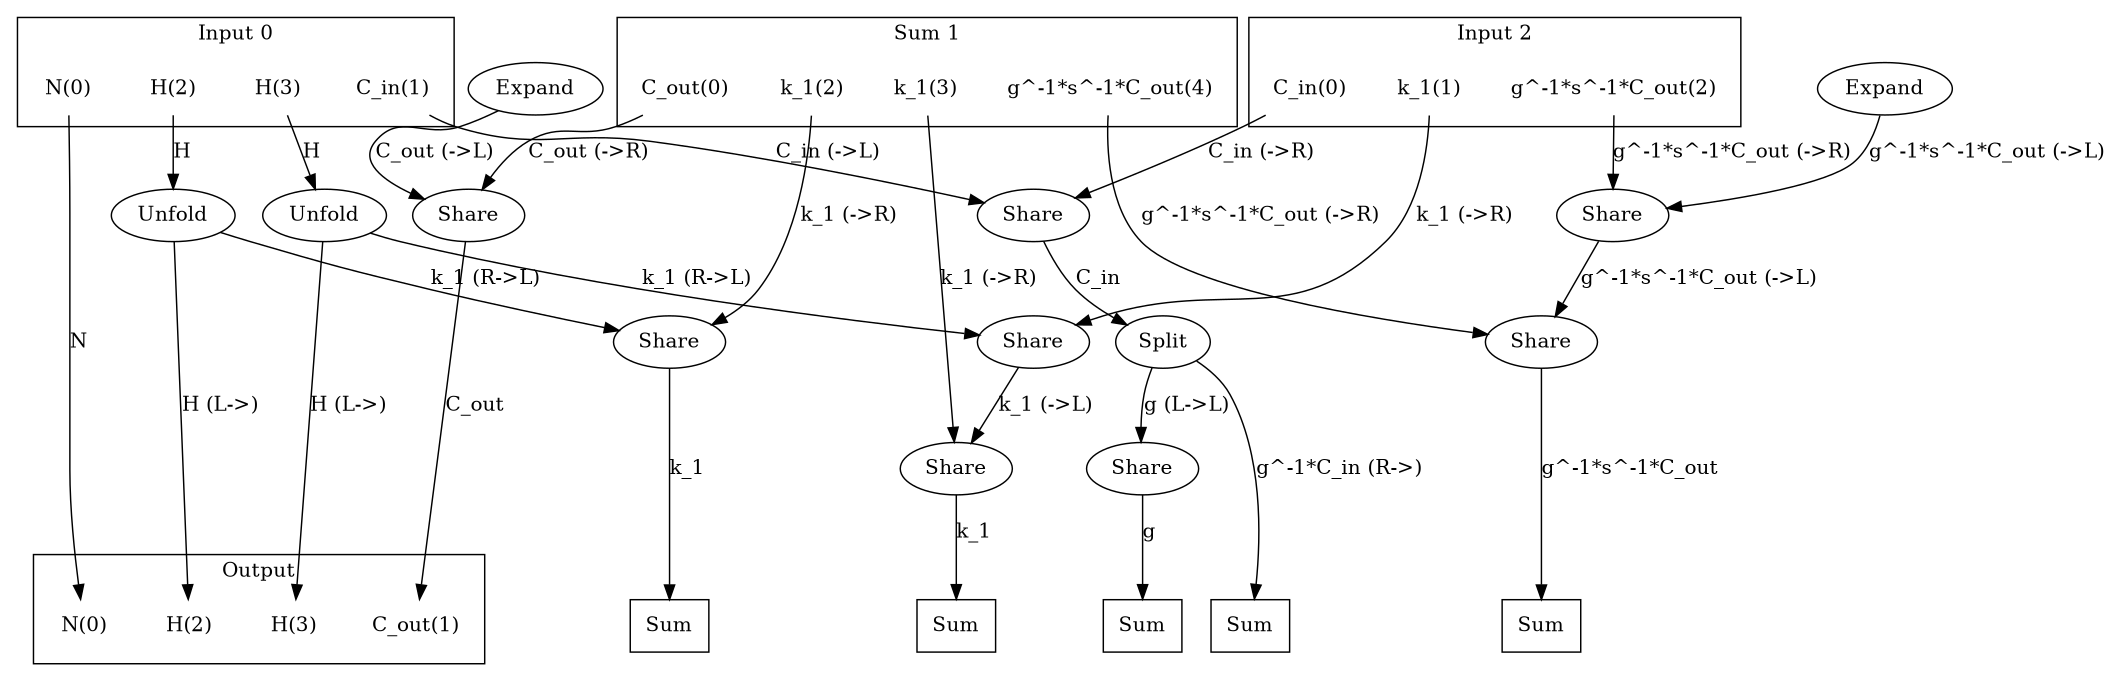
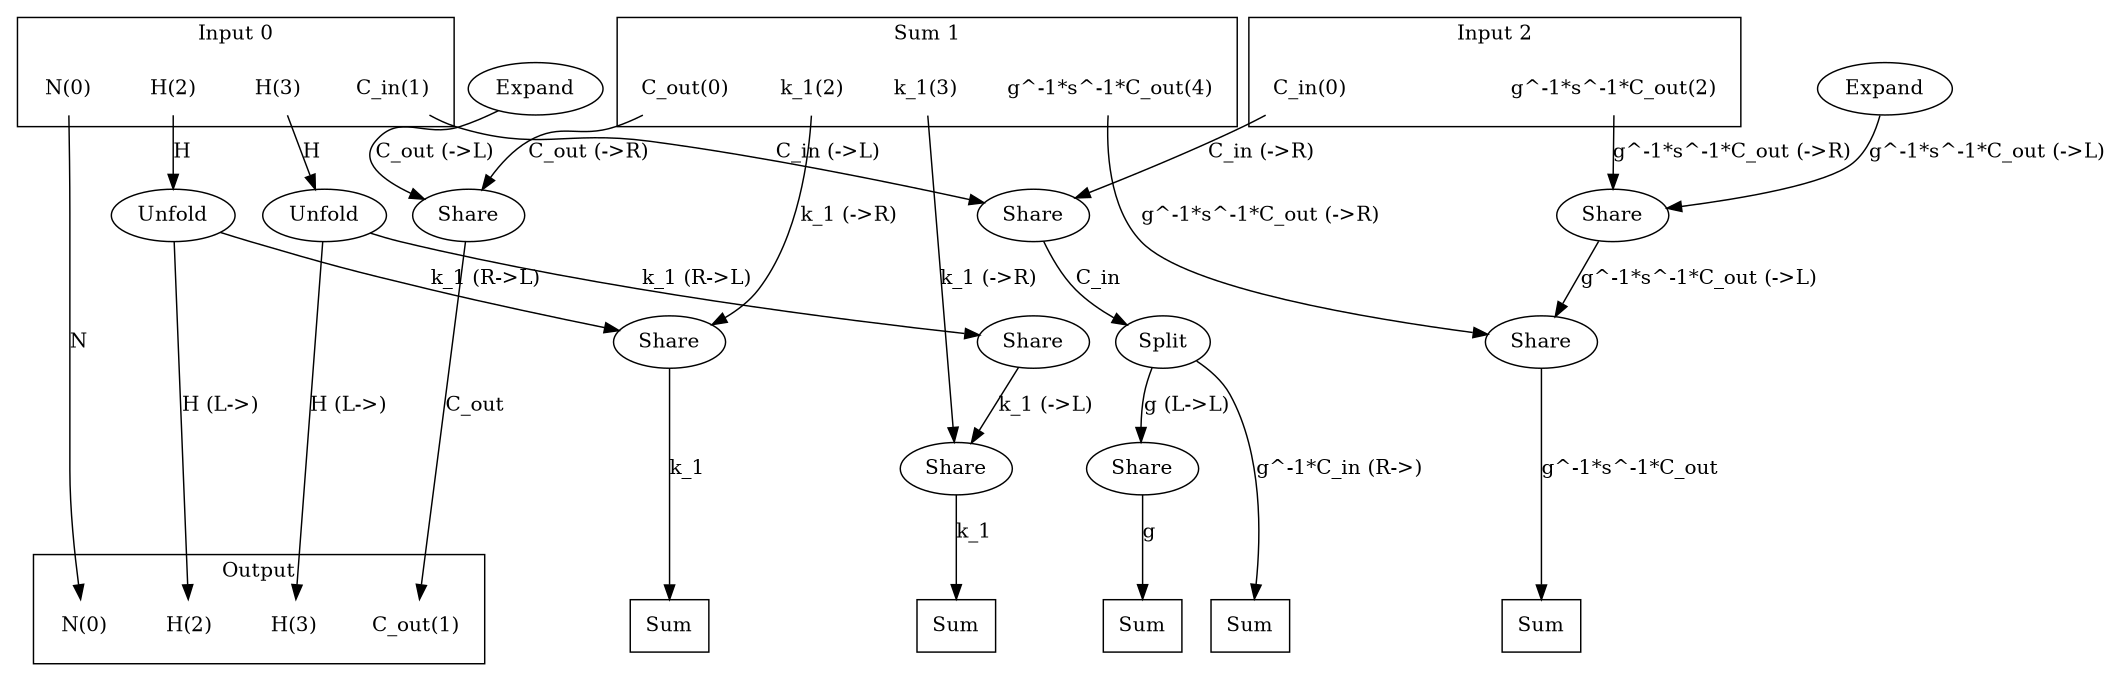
node "k_1(1)": removed
